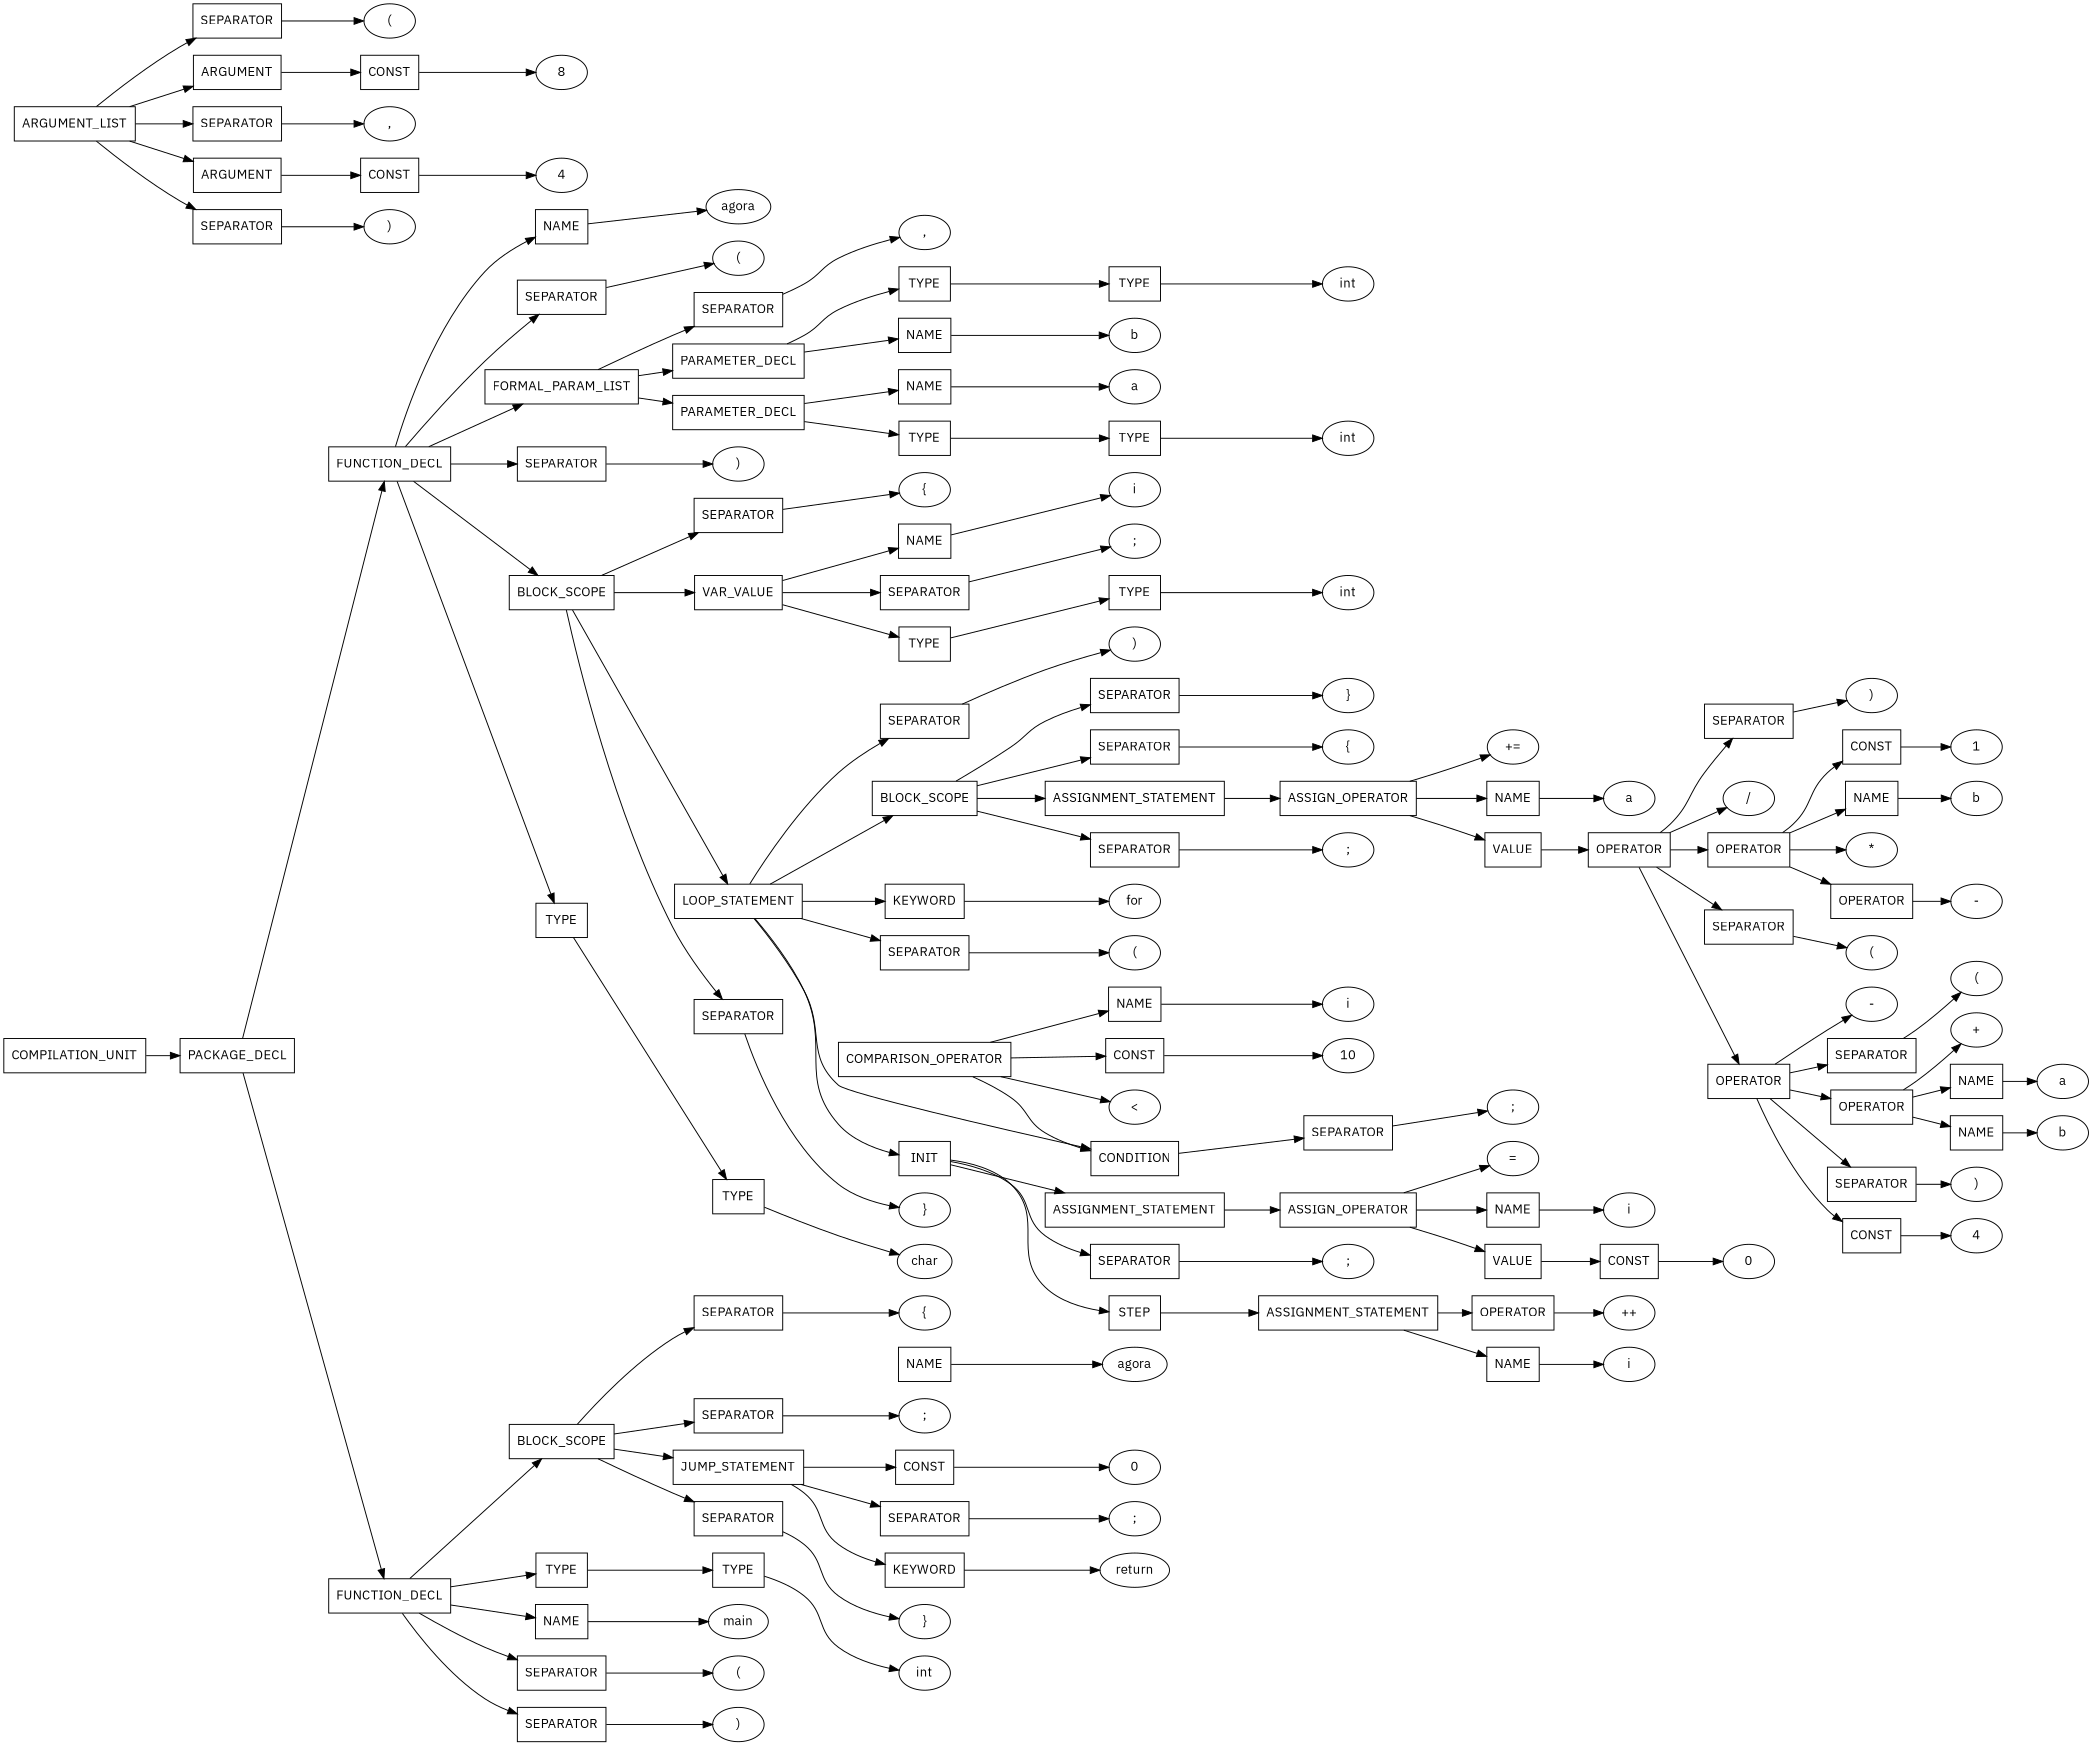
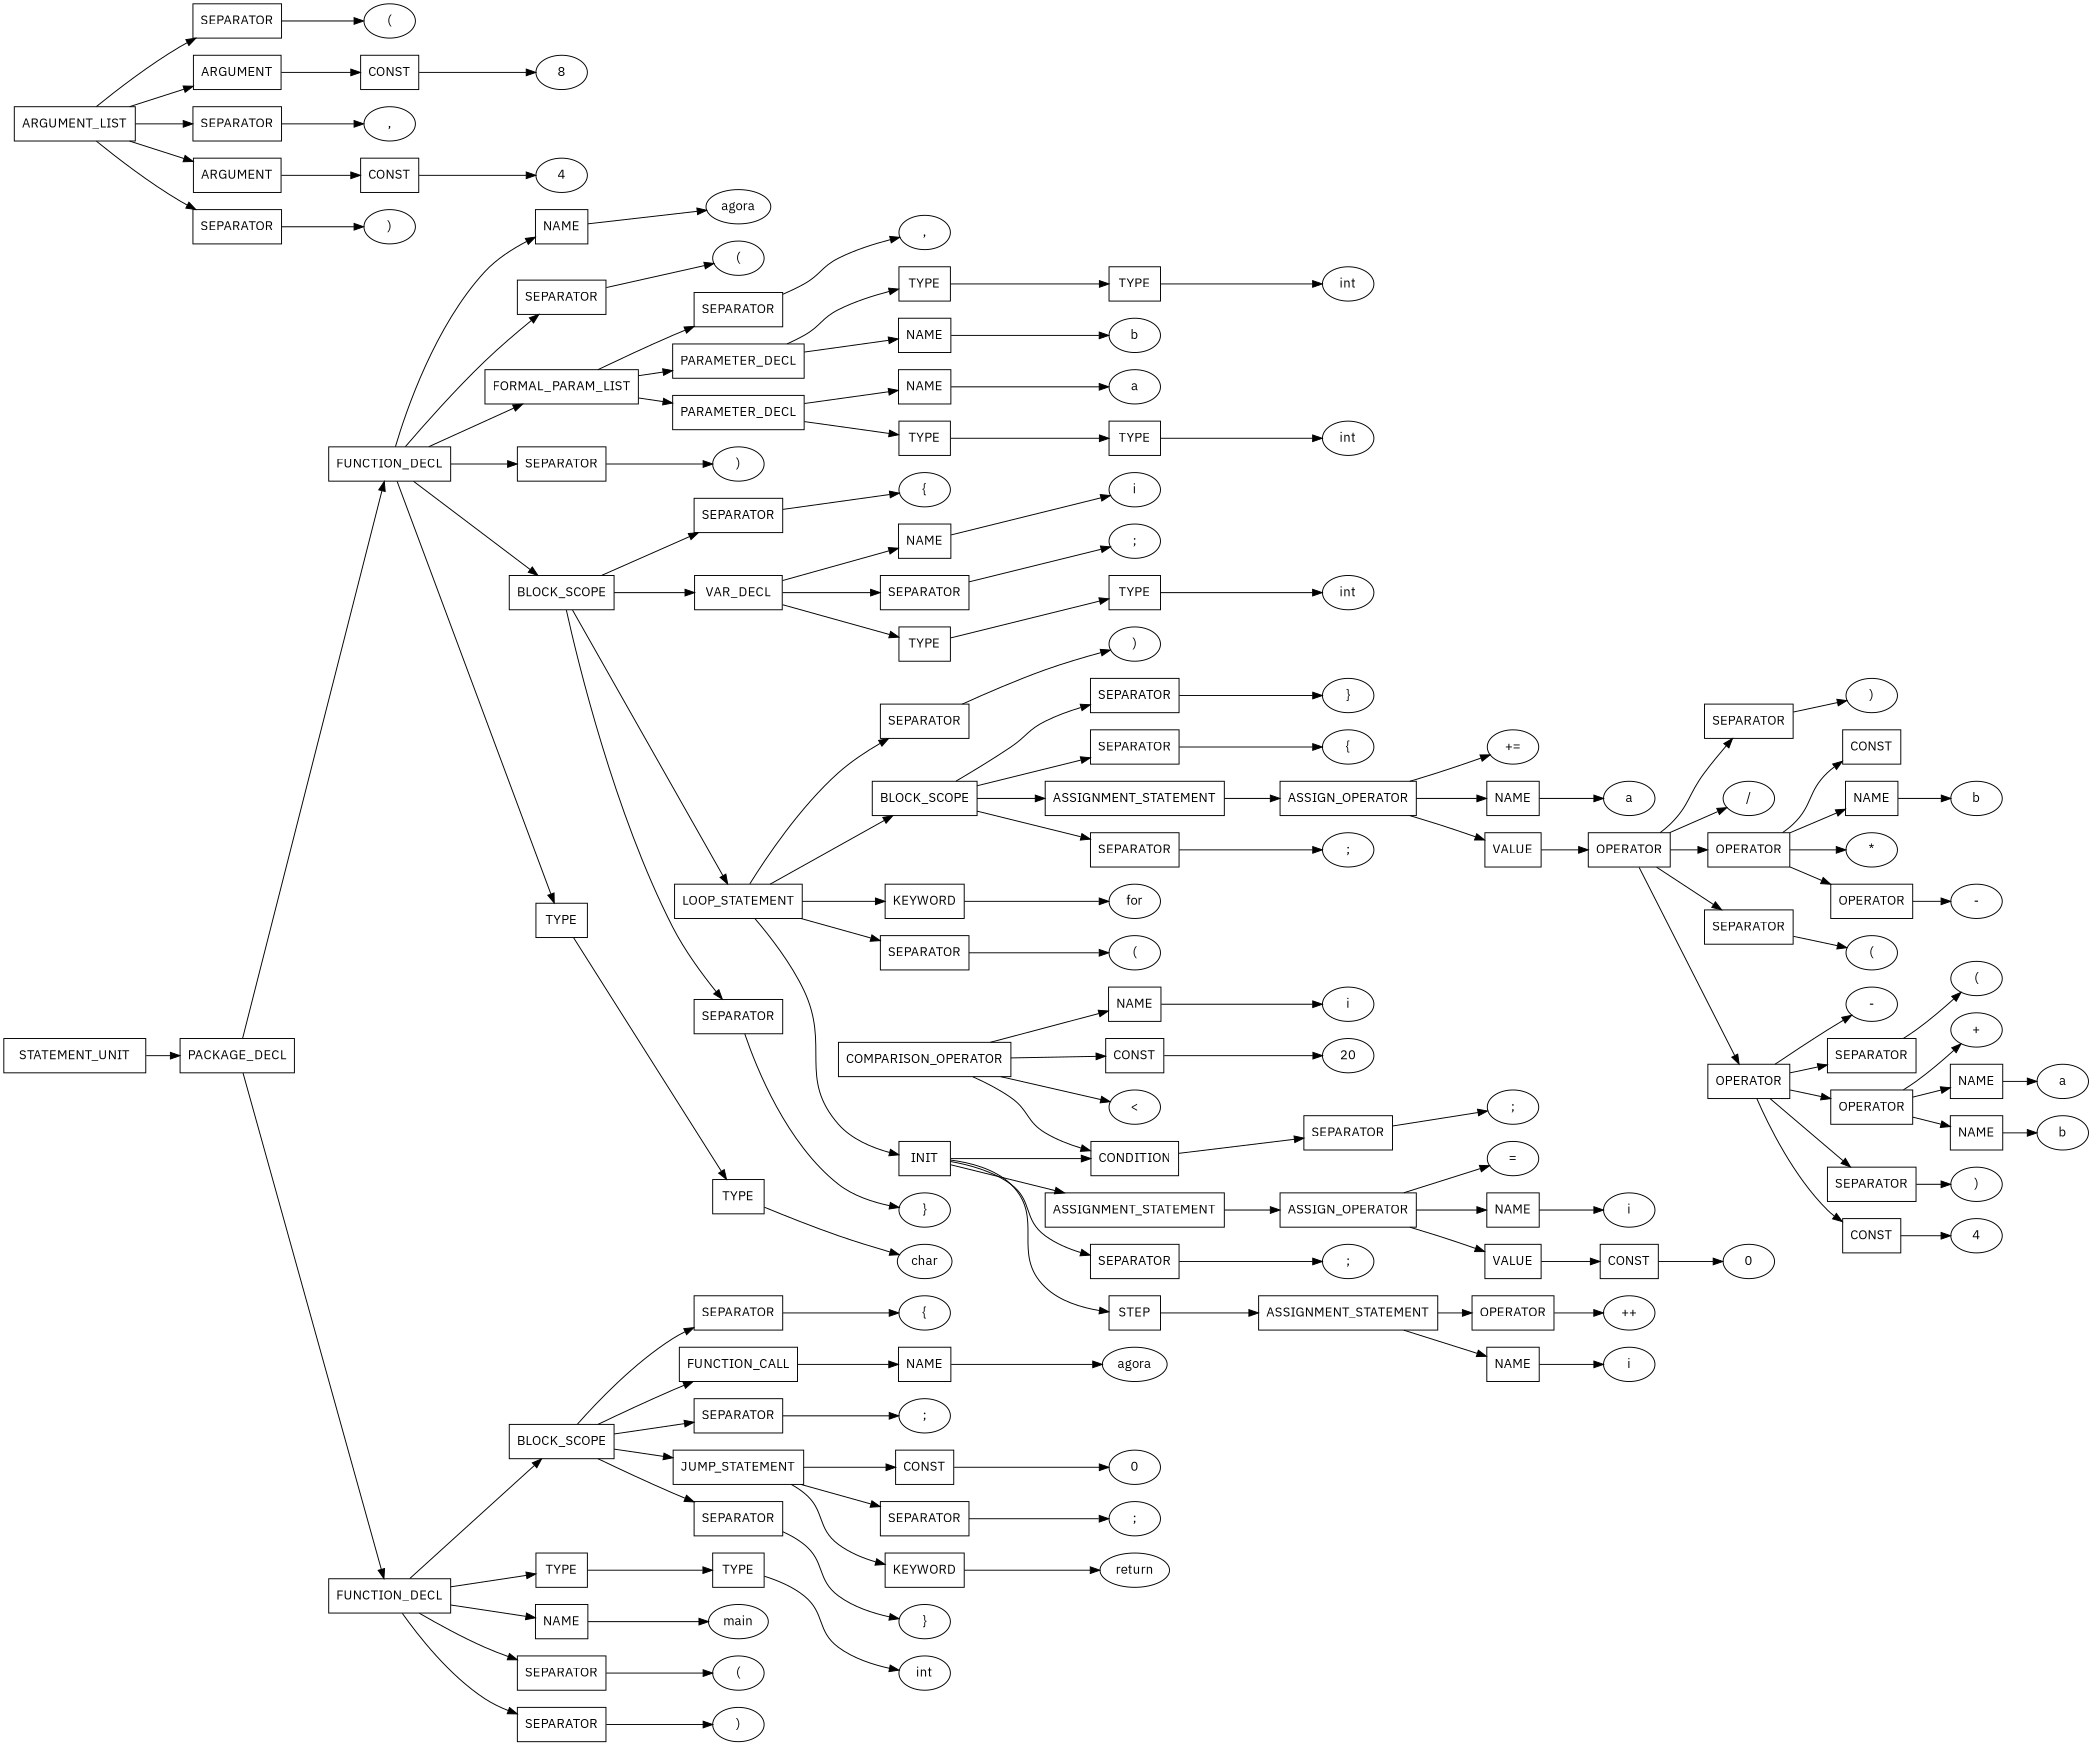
node "VAR_VALUE": label "VAR_VALUE" -> "VAR_DECL"
node "1": removed
node "COMPILATION_UNIT": label "COMPILATION_UNIT" -> "STATEMENT_UNIT"
node "10": label "10" -> "20"
edge "LOOP_STATEMENT" -> "CONDITION": now "INIT" -> "CONDITION"
node "FUNCTION_CALL": added
